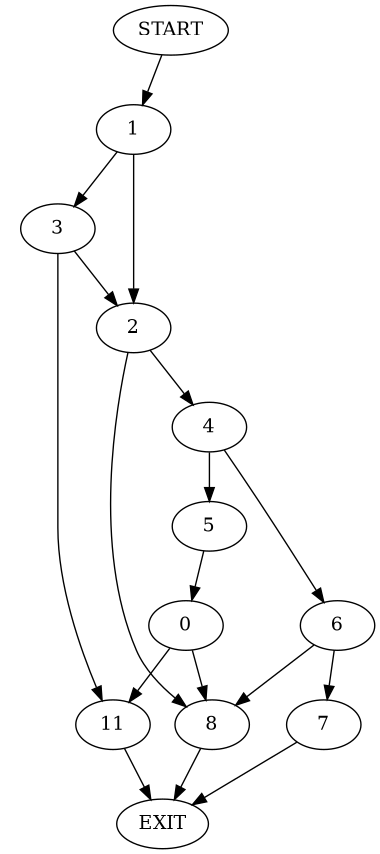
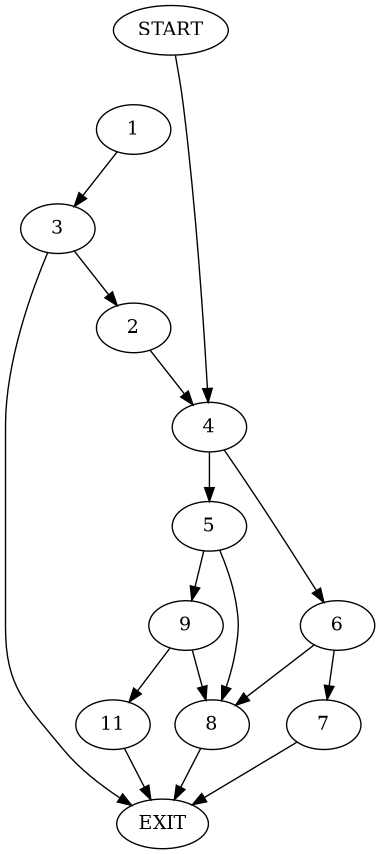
edge "START" -> "1": now "START" -> "4"
edge "1" -> "2": removed
edge "3" -> "11": now "3" -> "EXIT"
edge "2" -> "8": now "5" -> "8"
node "0": label "0" -> "9"
